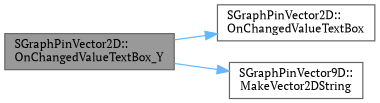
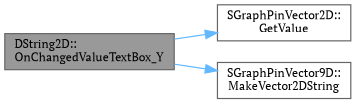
node "SGraphPinVector2D:: OnChangedValueTextBox": label "SGraphPinVector2D:: OnChangedValueTextBox" -> "SGraphPinVector2D:: GetValue"
node "SGraphPinVector2D:: OnChangedValueTextBox_Y": label "SGraphPinVector2D:: OnChangedValueTextBox_Y" -> "DString2D:: OnChangedValueTextBox_Y"
